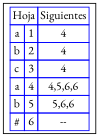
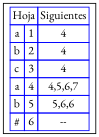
node "Hoja": text "4,5,6,6" -> "4,5,6,7"
